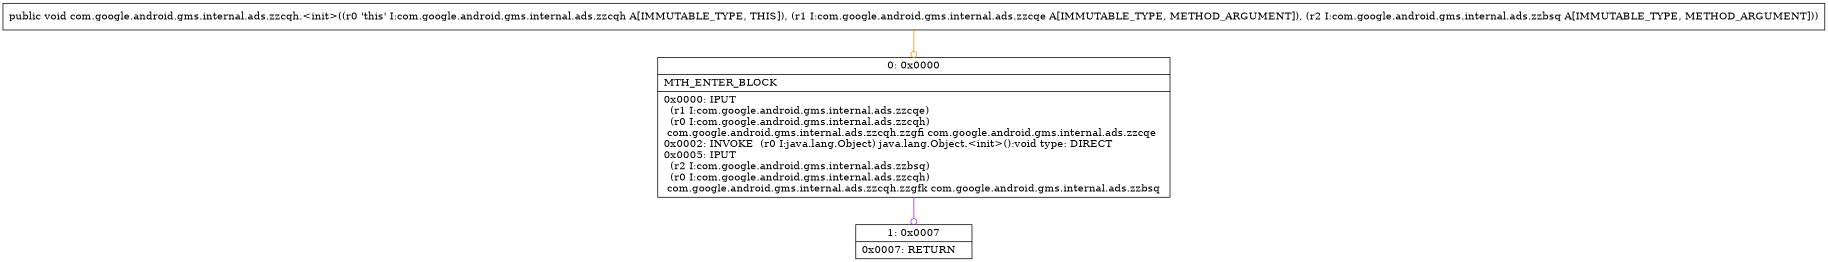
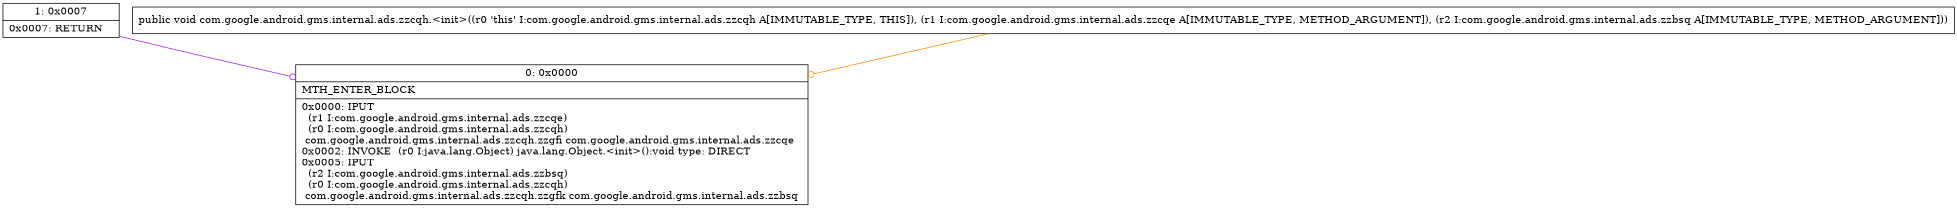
edge "0: 0x0000" -> "1: 0x0007": reversed
